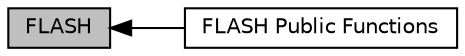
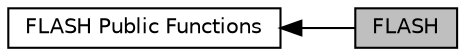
edge "FLASH Public Functions" -> "FLASH": reversed
